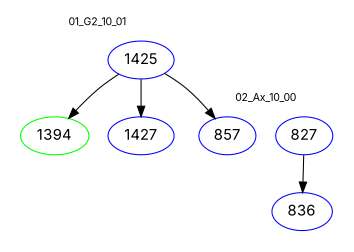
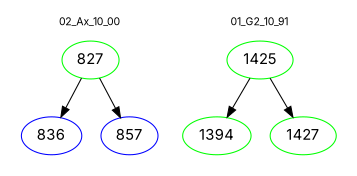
cluster "01_G2_10_01": label "01_G2_10_01" -> "01_G2_10_91"
node "1425": color blue -> green
edge "1425" -> "857": now "827" -> "857"
node "1427": color blue -> green
node "827": color blue -> green
